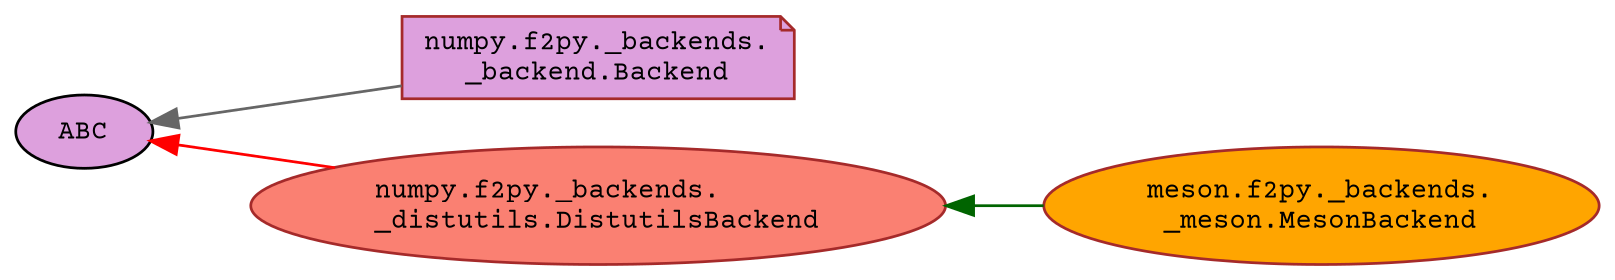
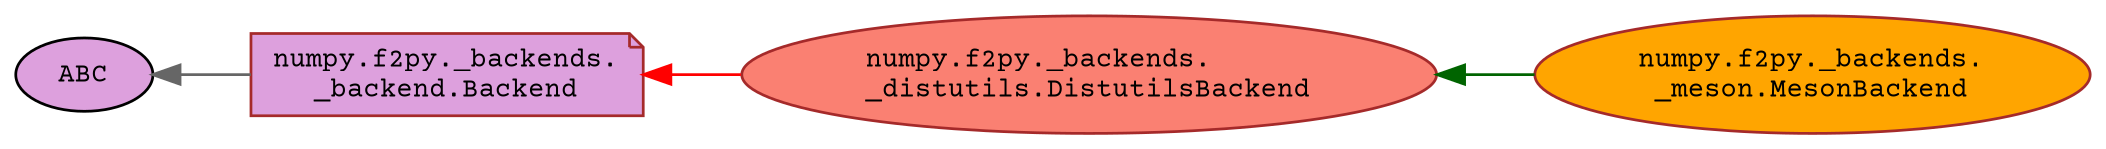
edge "numpy.f2py._backends. _distutils.DistutilsBackend" -> "ABC": now "numpy.f2py._backends. _distutils.DistutilsBackend" -> "numpy.f2py._backends. _backend.Backend"
node "meson.f2py._backends. _meson.MesonBackend": label "meson.f2py._backends. _meson.MesonBackend" -> "numpy.f2py._backends. _meson.MesonBackend"
